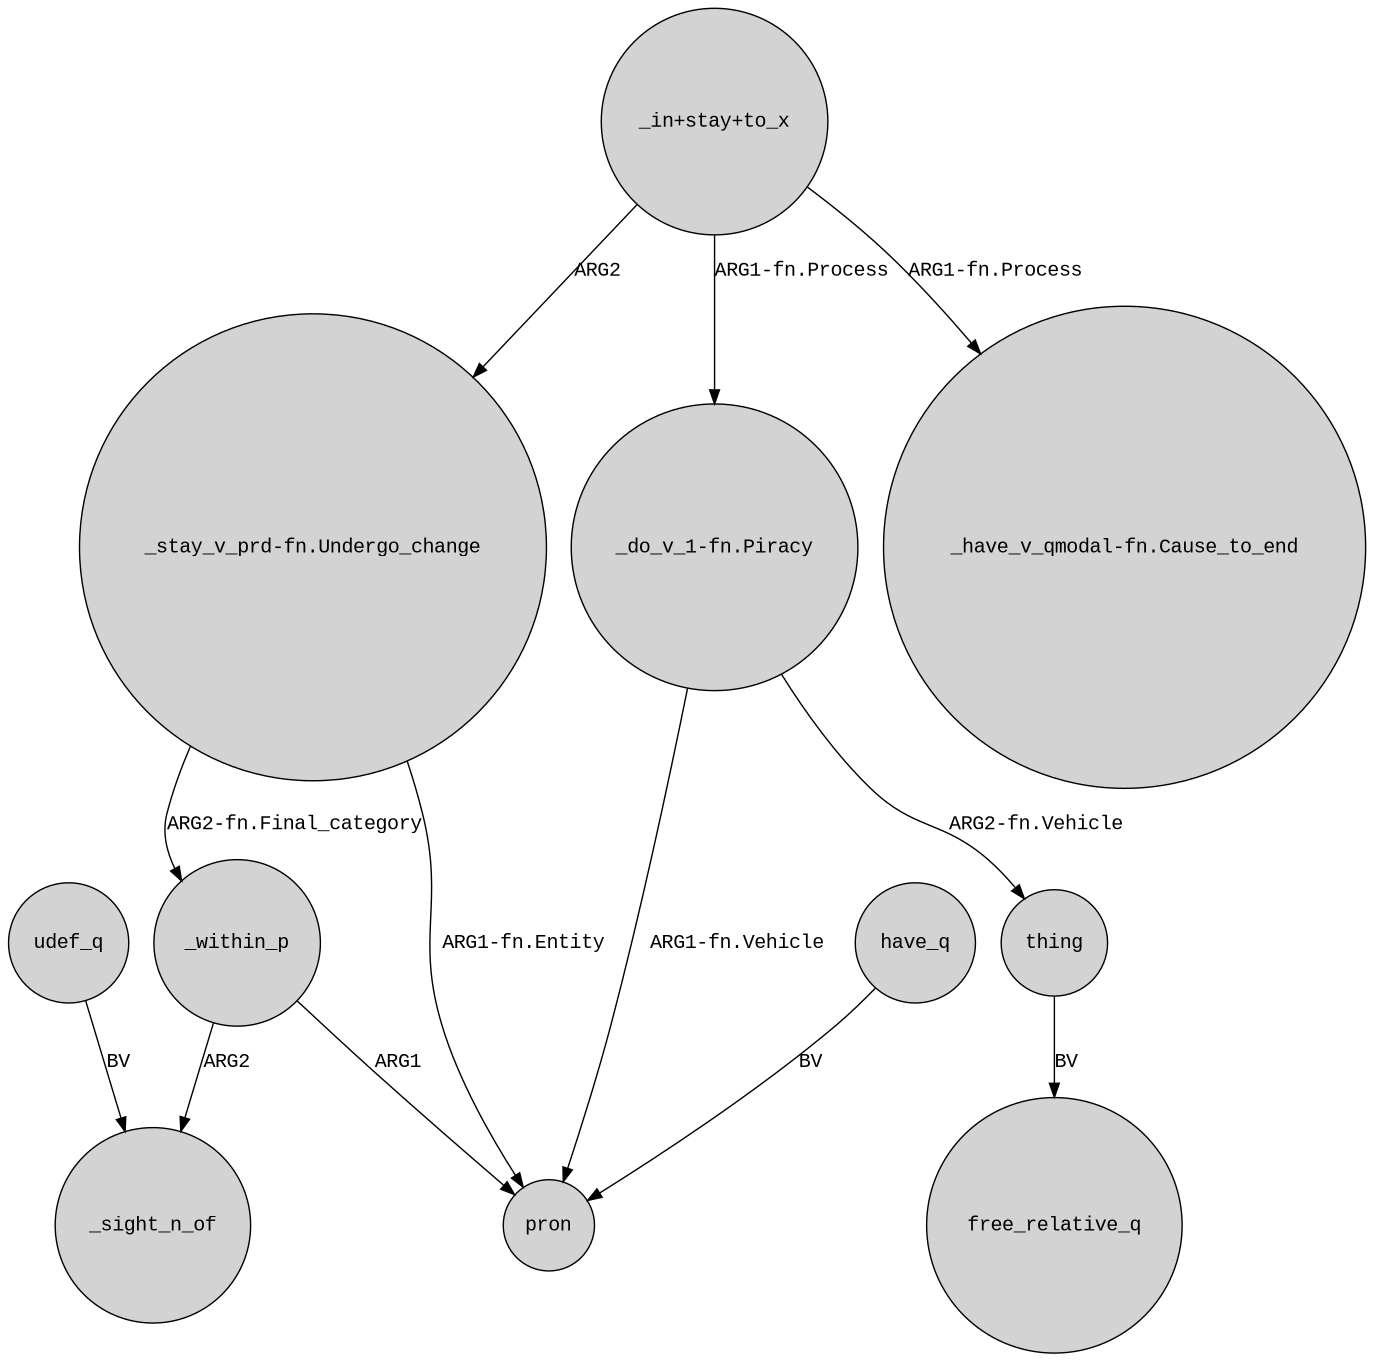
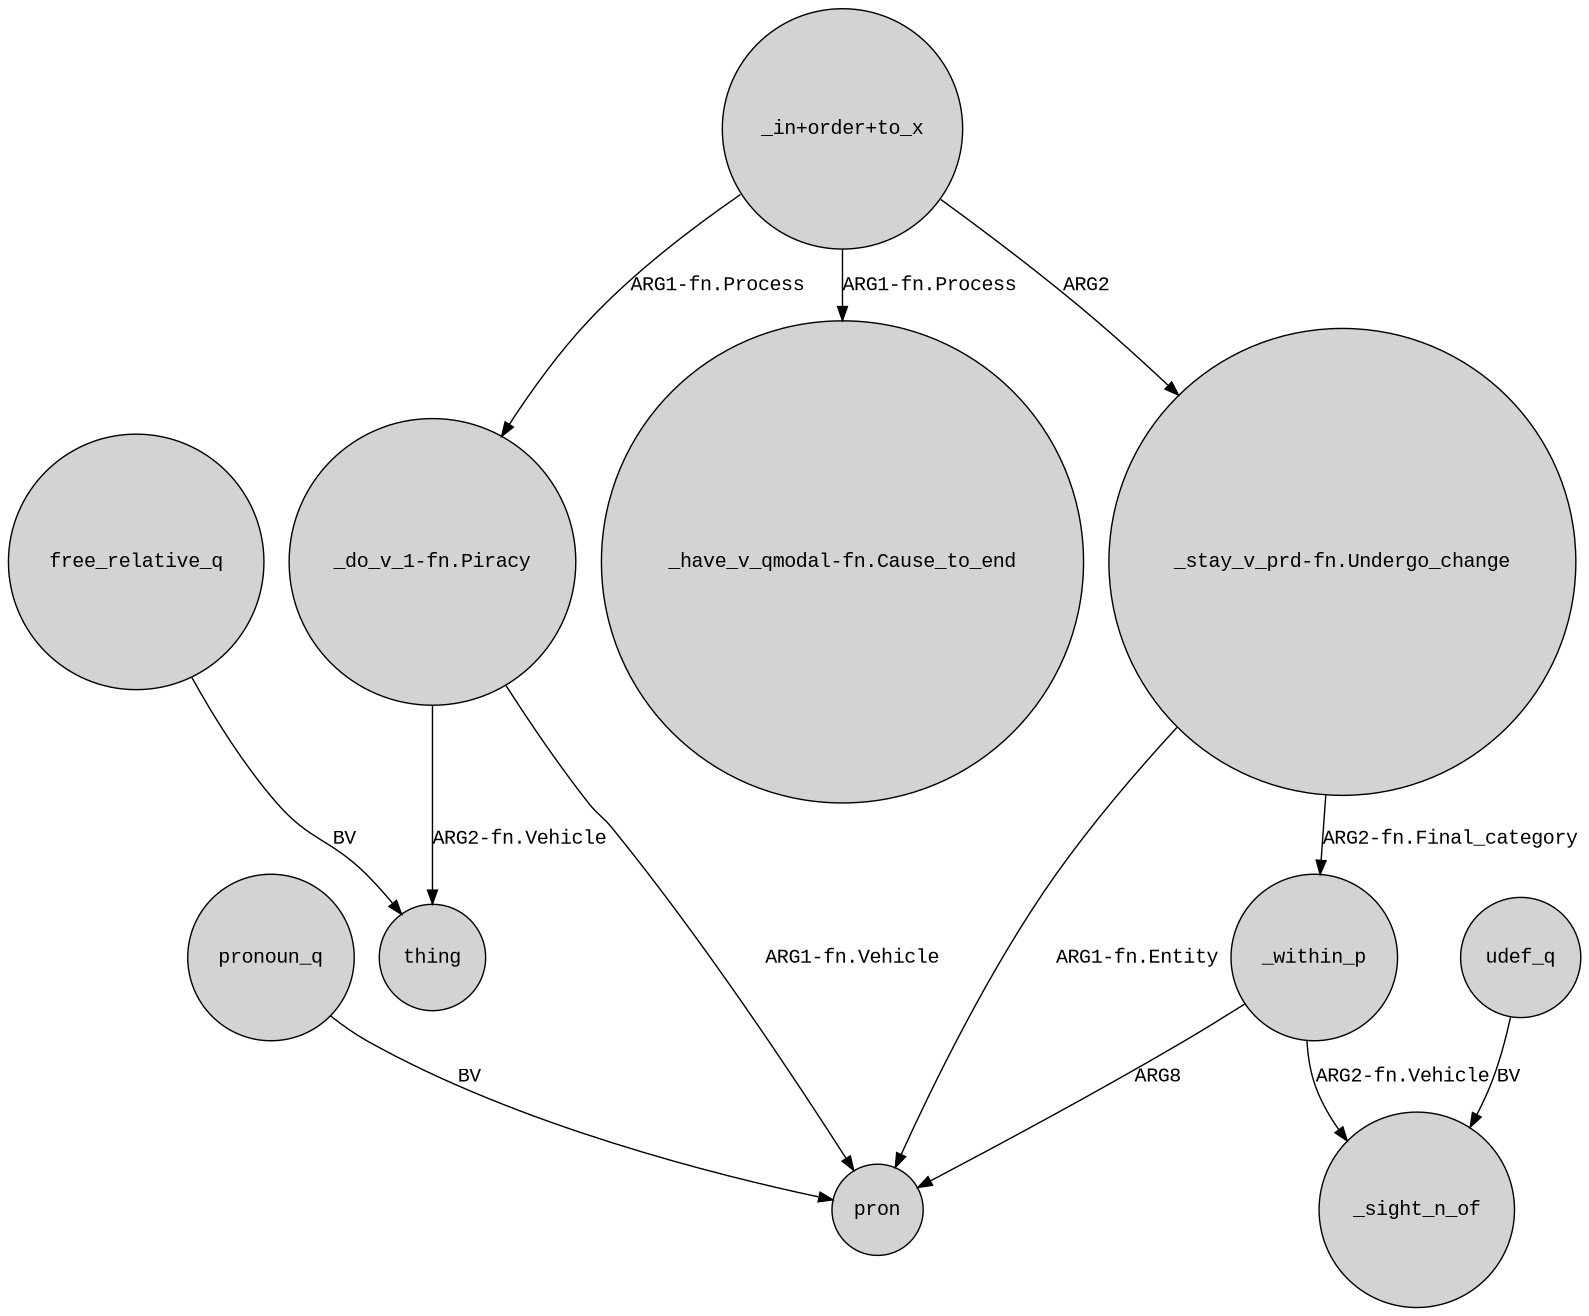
node "_in+stay+to_x": label "_in+stay+to_x" -> "_in+order+to_x"
node "have_q": label "have_q" -> "pronoun_q"
edge "thing" -> "free_relative_q": reversed
edge "_within_p" -> "_sight_n_of": label "ARG2" -> "ARG2-fn.Vehicle"
edge "_within_p" -> "pron": label "ARG1" -> "ARG8"
